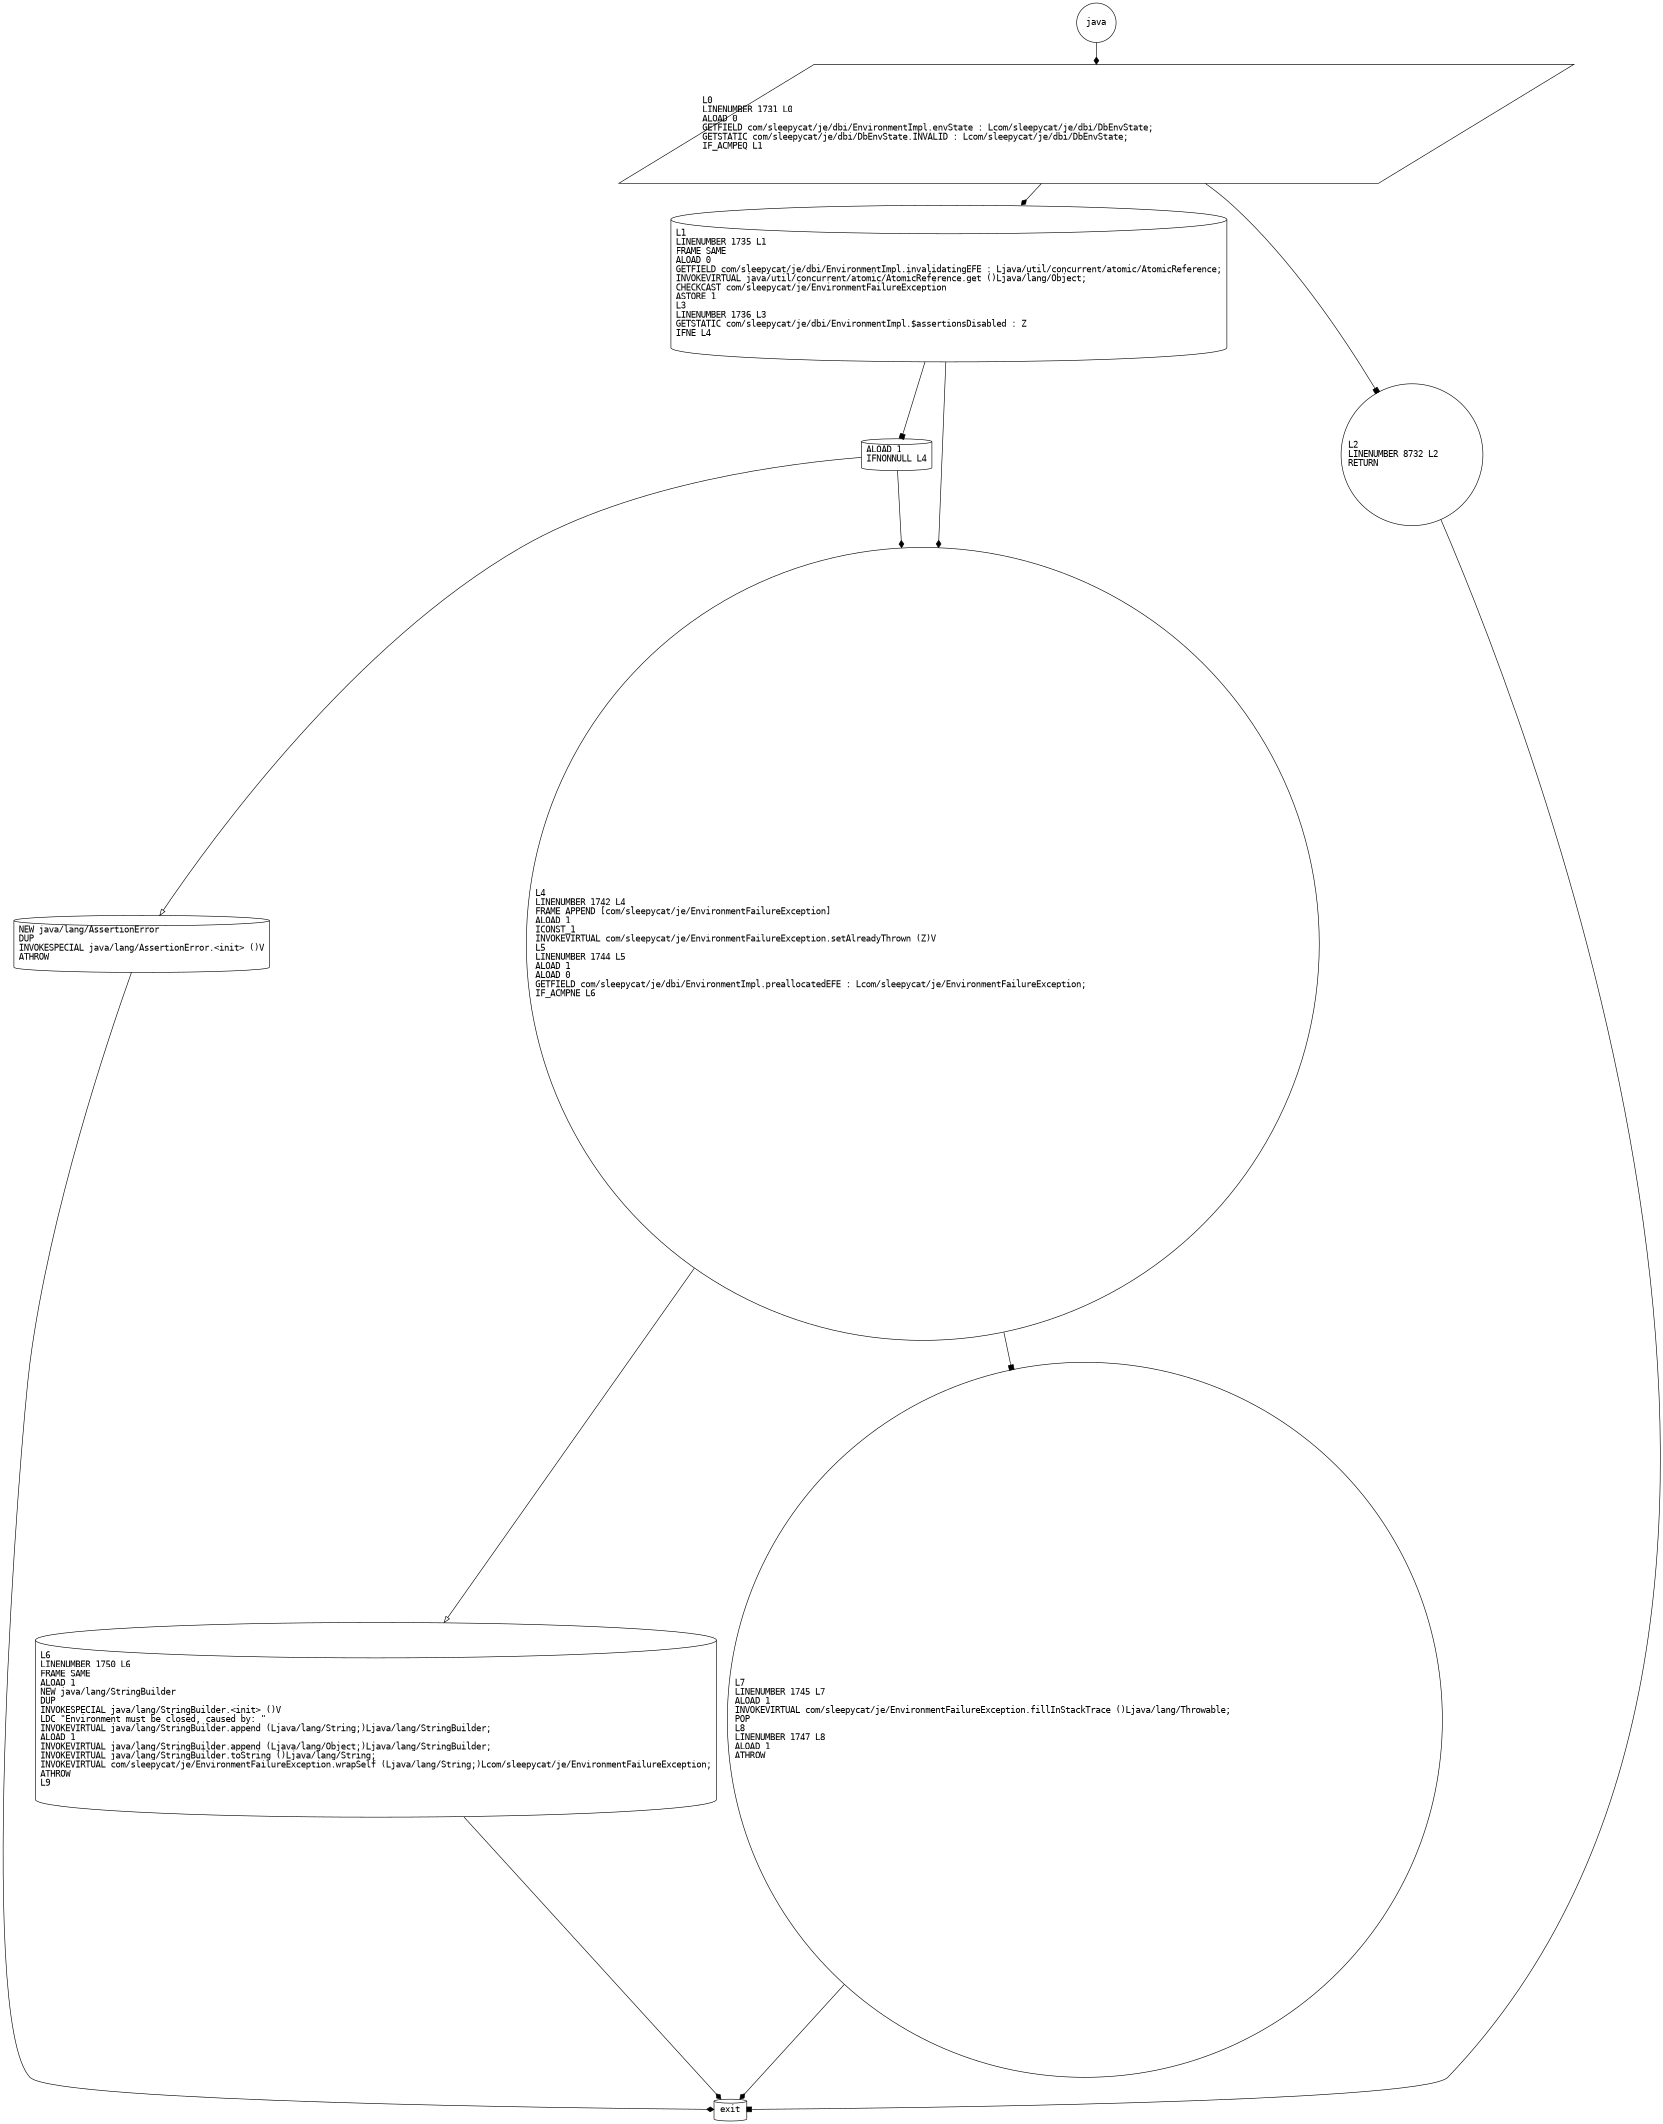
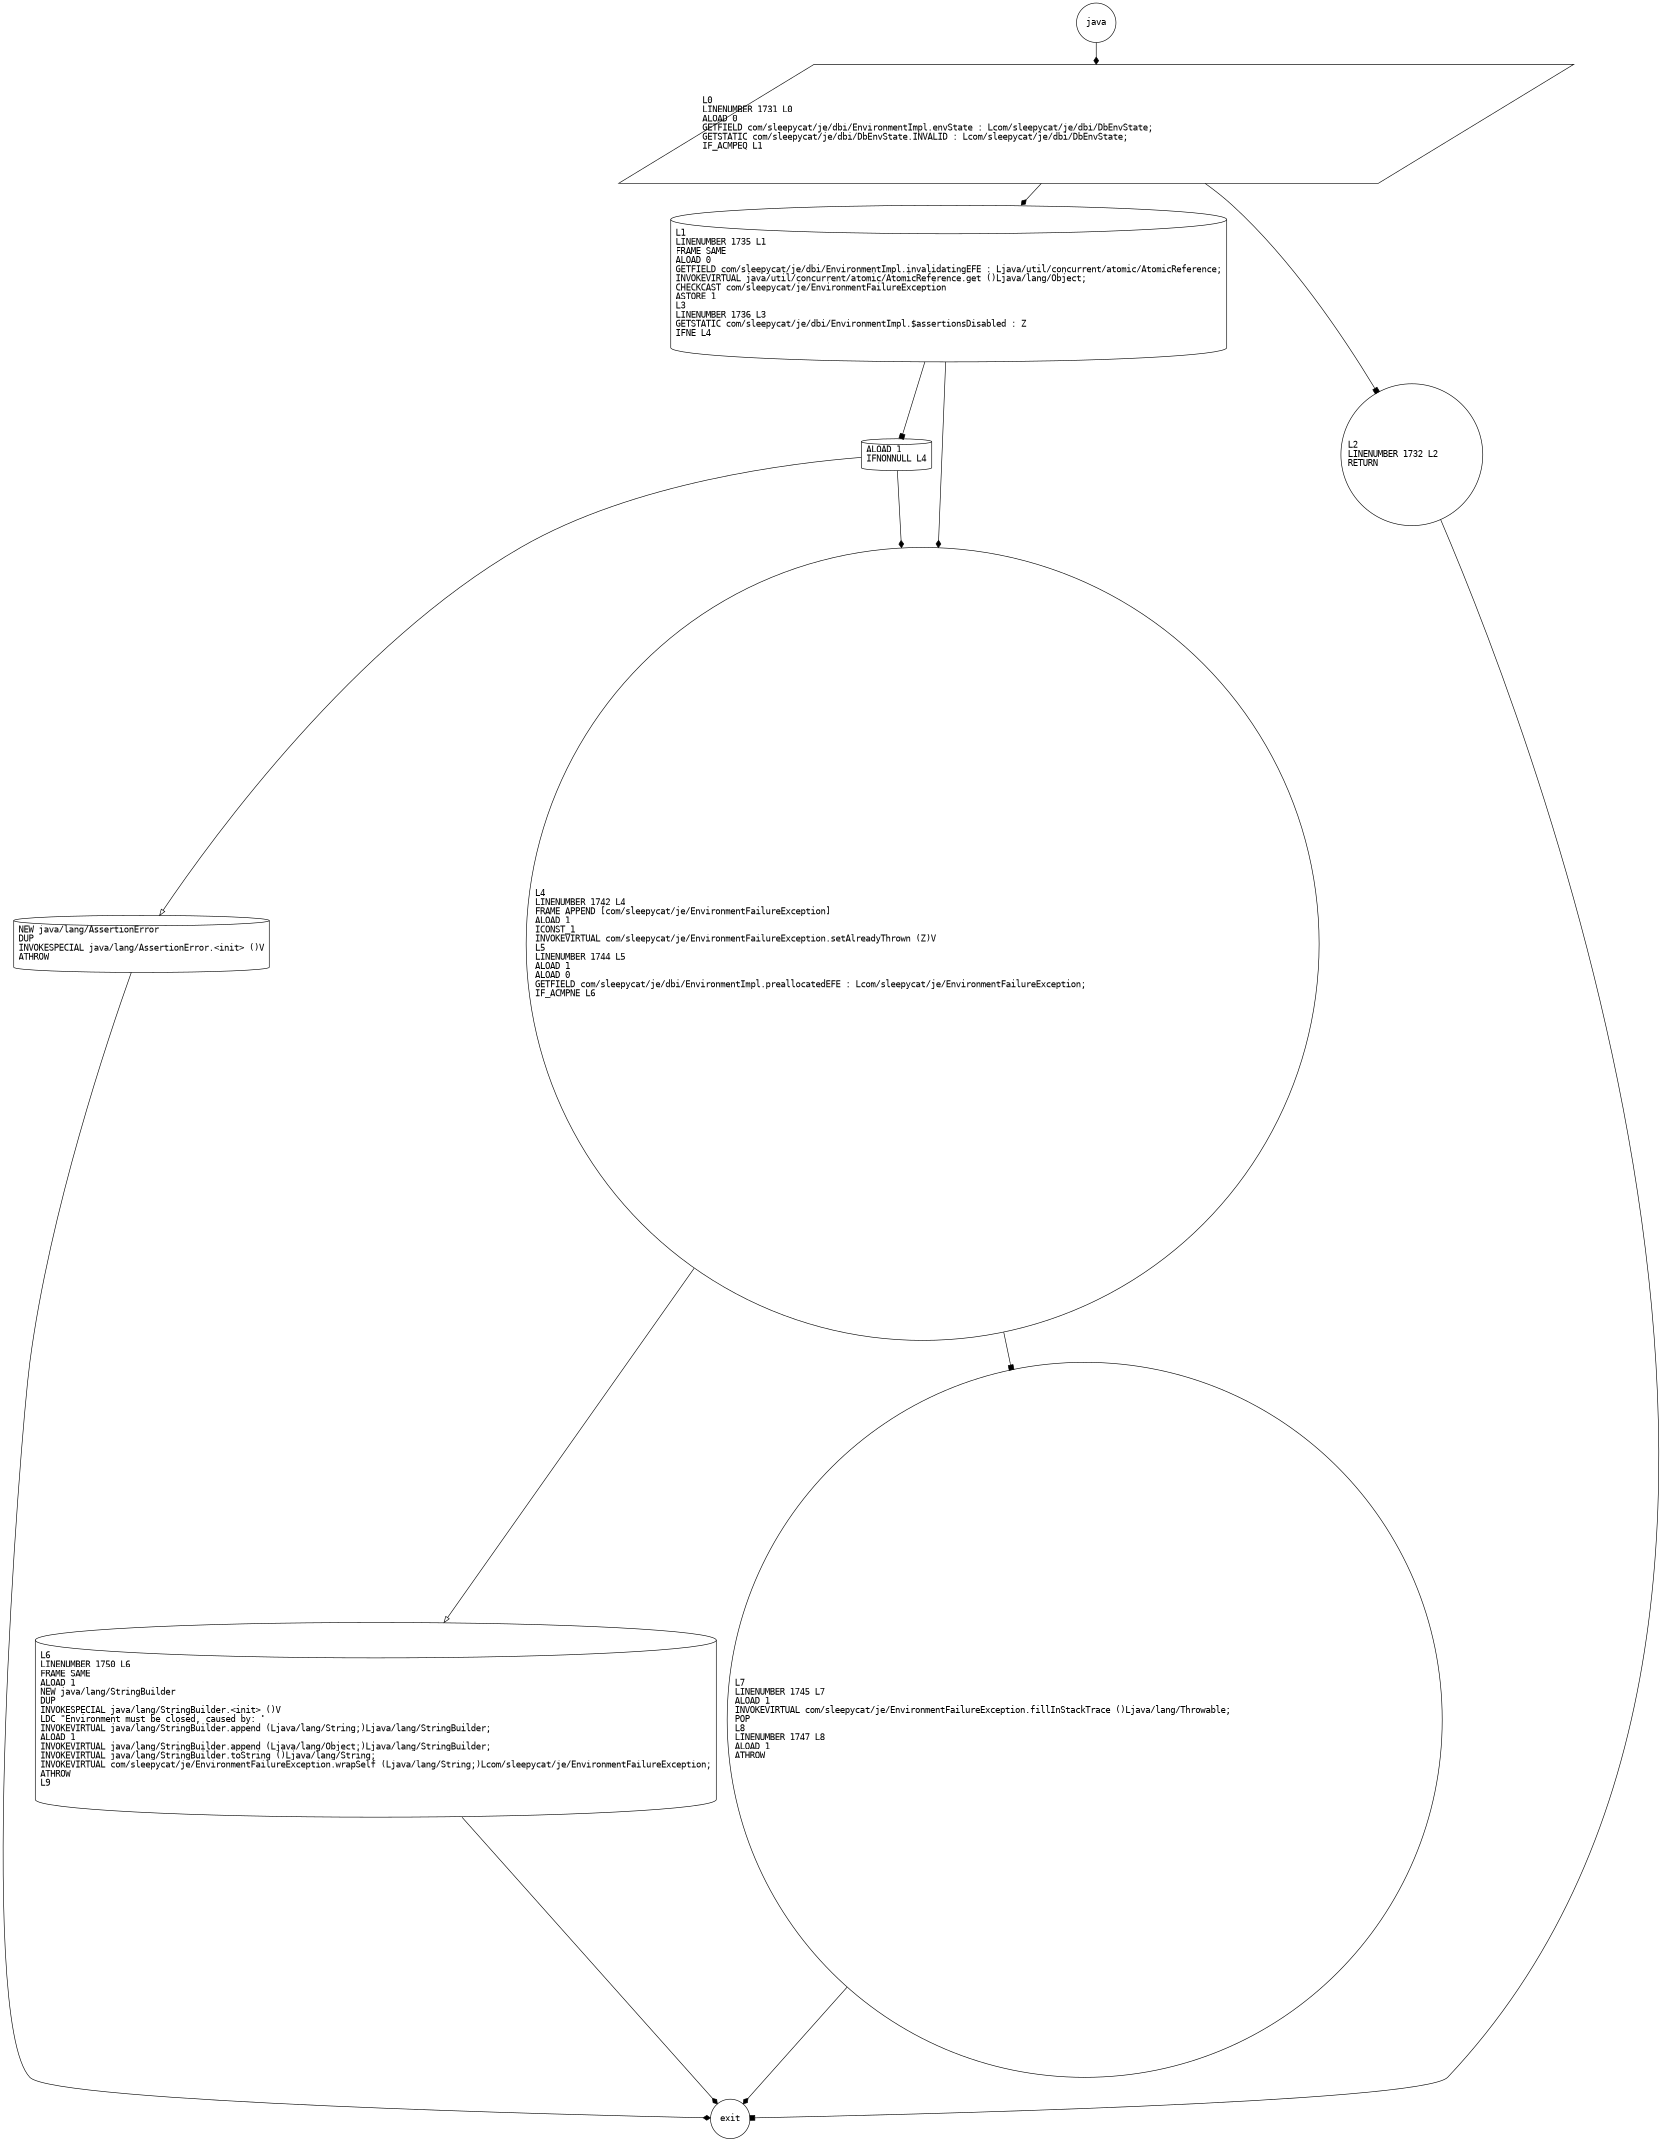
node "L2 LINENUMBER 8732 L2 RETURN": label "L2 LINENUMBER 8732 L2 RETURN" -> "L2 LINENUMBER 1732 L2 RETURN"
node "exit": shape cylinder -> circle
